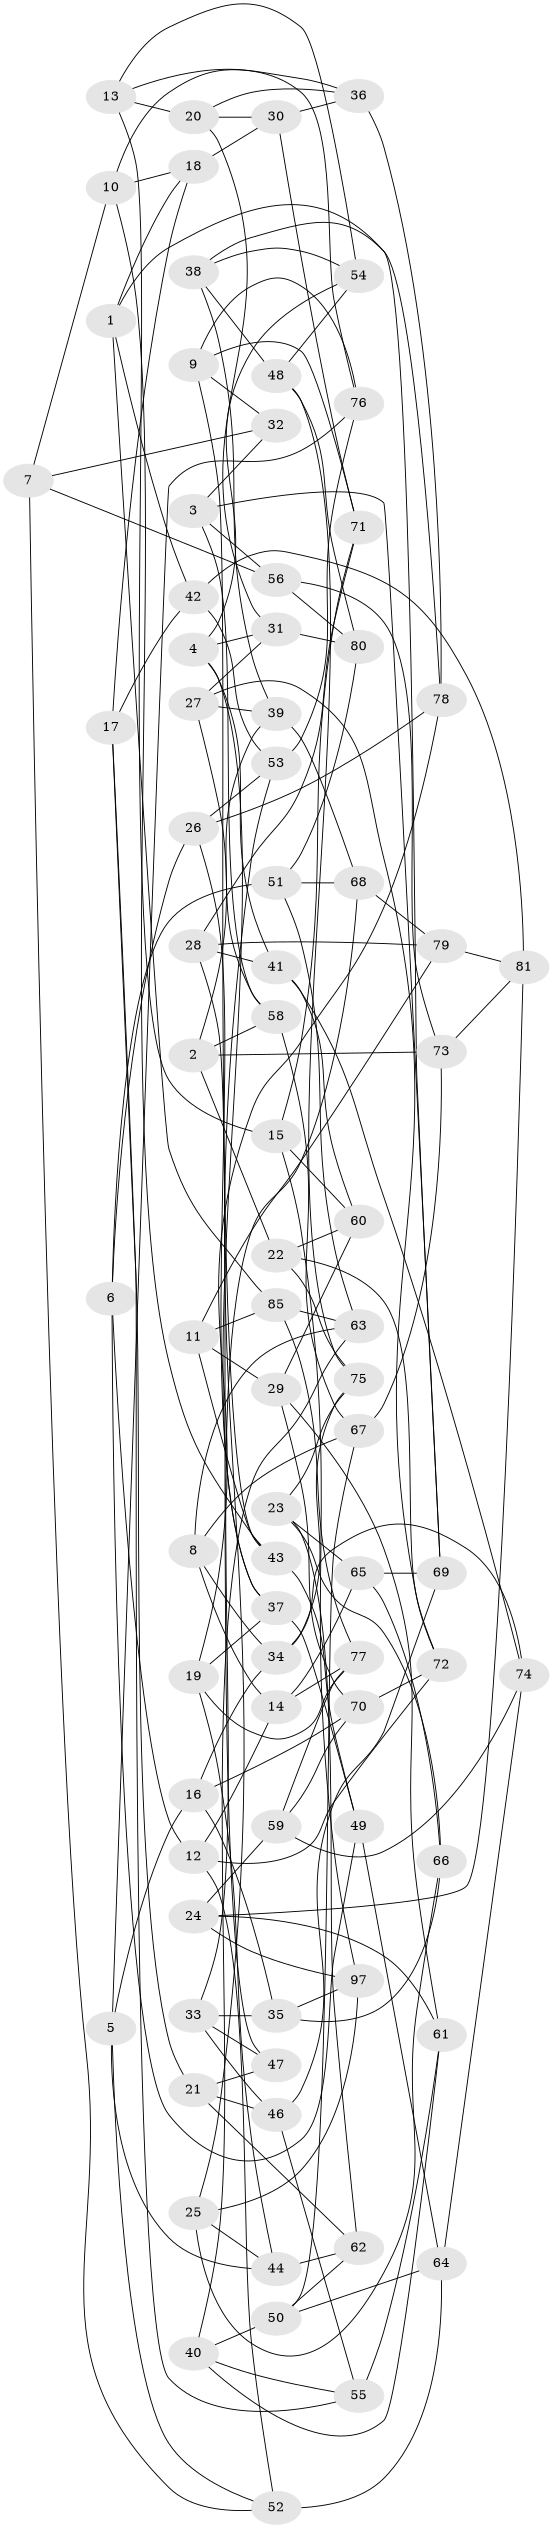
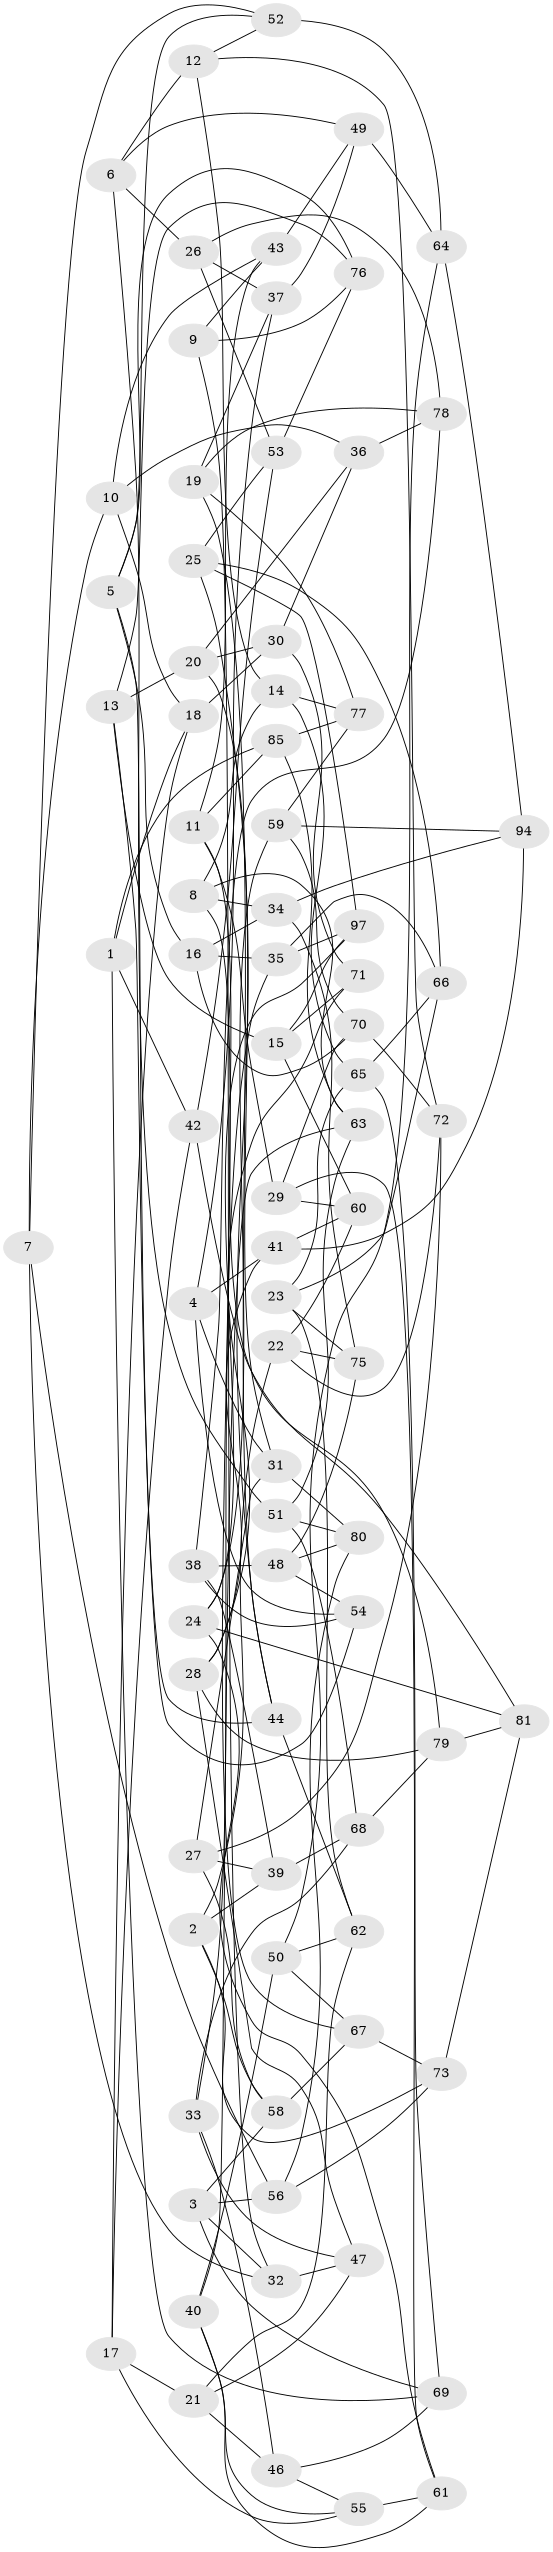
edge "9" -- "71": removed
node "74": label "74" -> "94"
edge "47" -- "32": added
